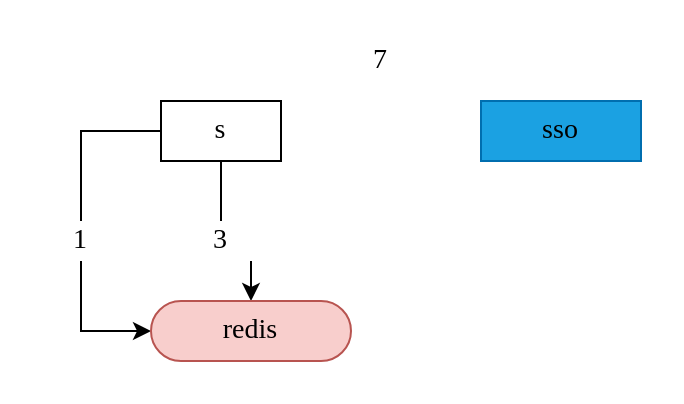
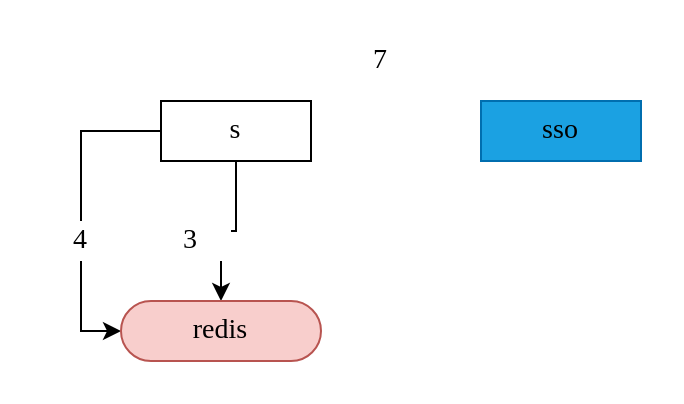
node "s": size 120x60 -> 150x60
node "1": label "1" -> "4"
node "3": moved (221, 241) -> (191, 241)
node "redis": moved (251, 331) -> (221, 331)
